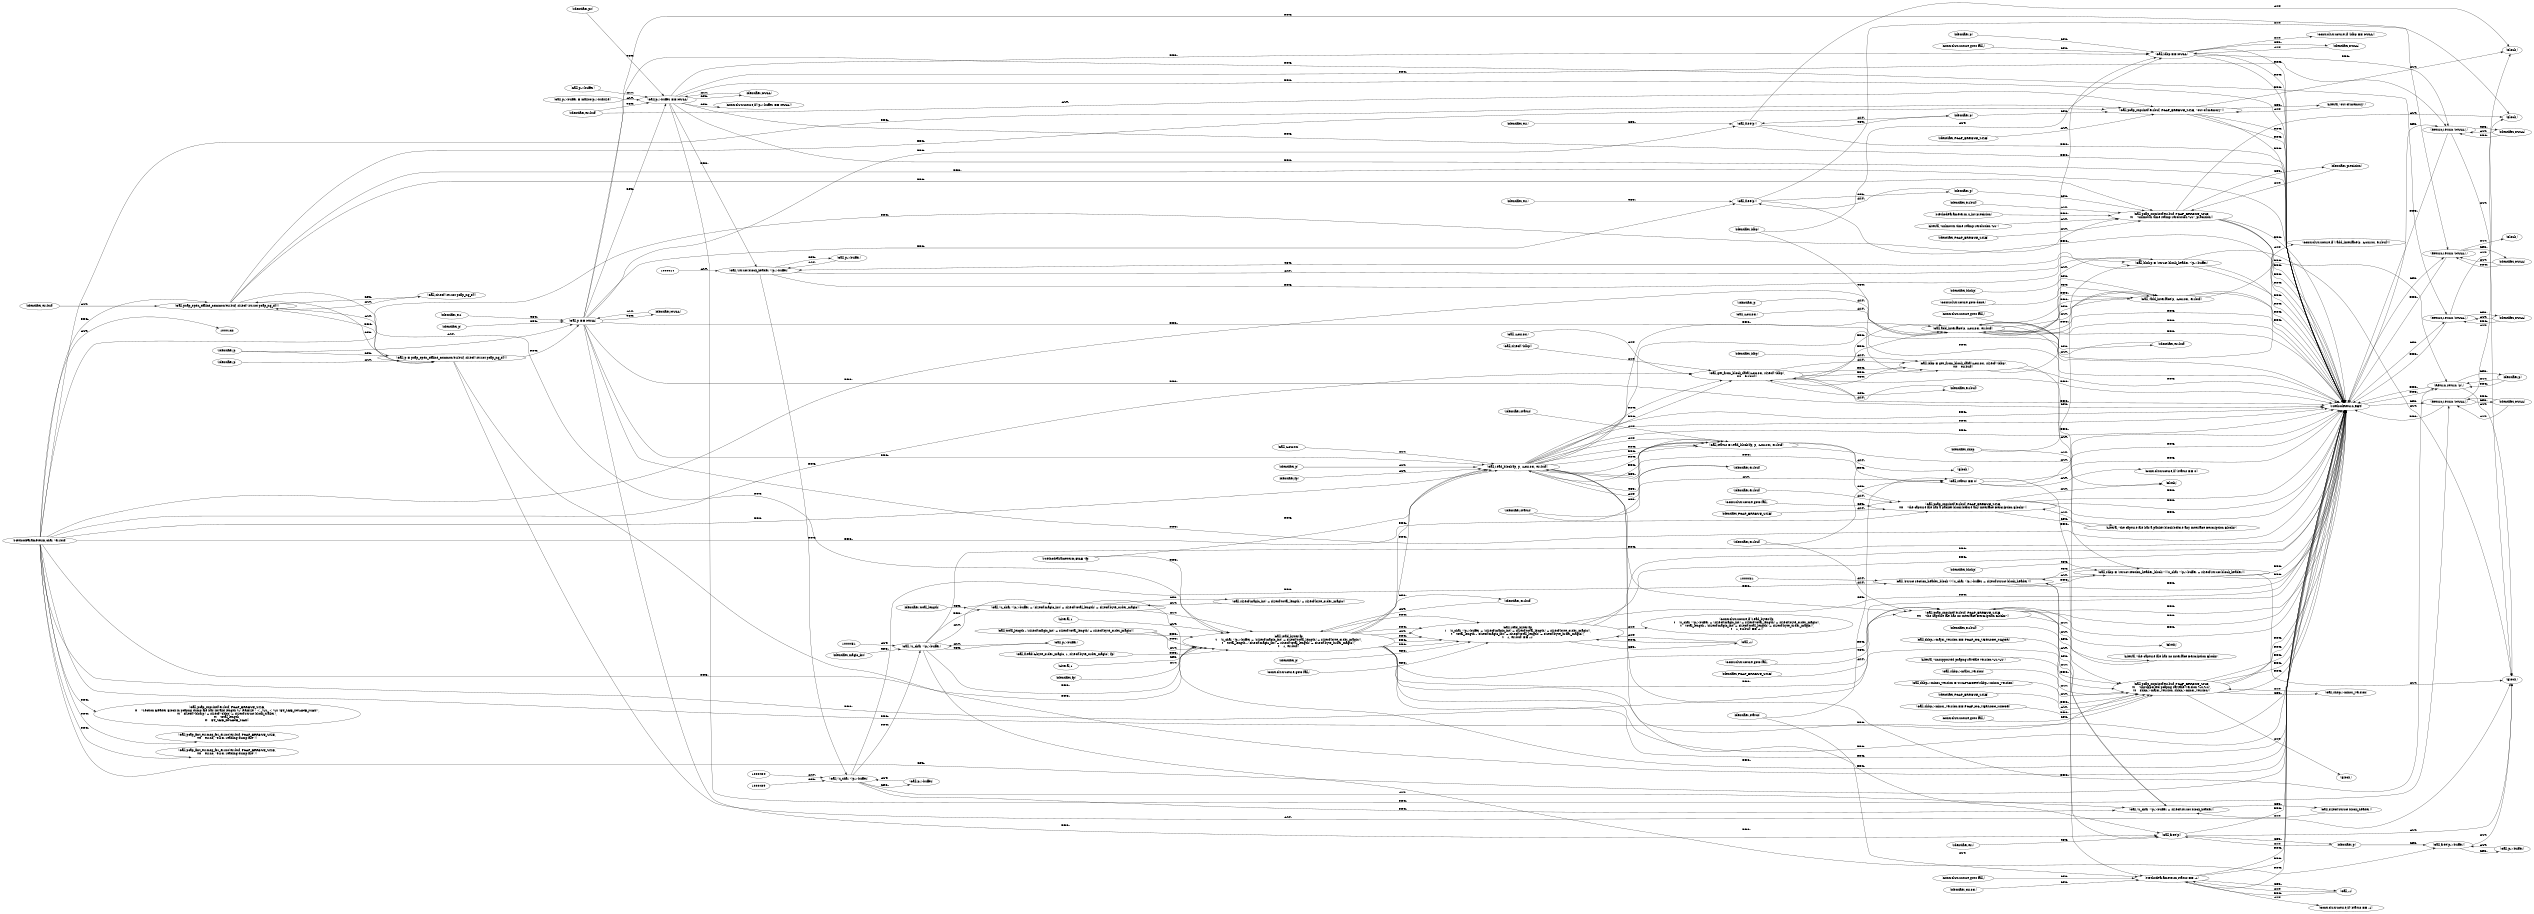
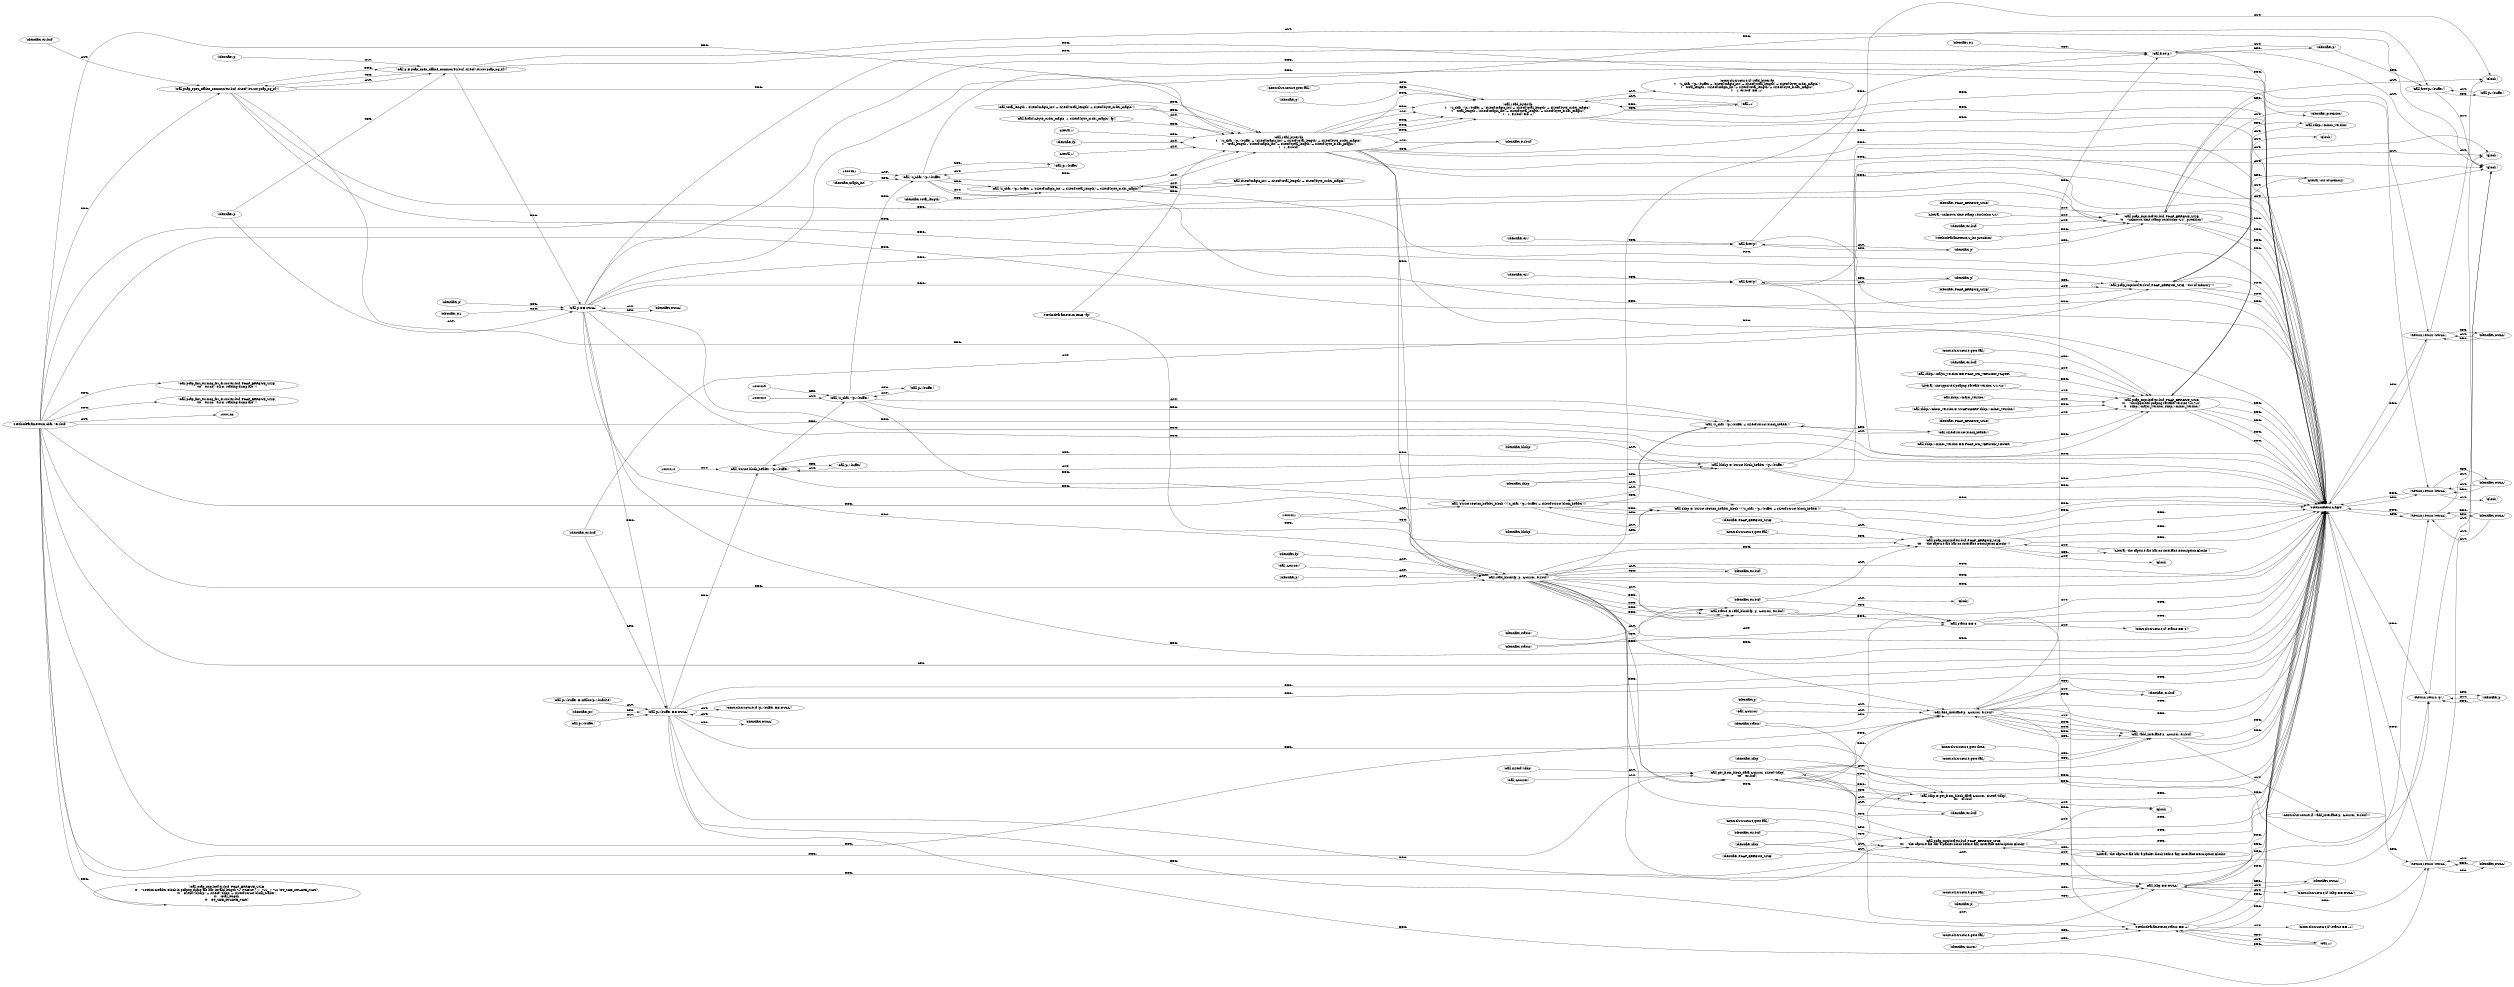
edge "(Call,p->buffer == NULL)" -> "(ControlStructure,if (p->buffer == NULL))": label "CFG: " -> "AST: "
edge "(Call,p == NULL)" -> "(Call,p->buffer == NULL)": label "CFG: " -> "DDG: "
node "(Call,sizeof (struct pcap_ng_sf))": removed
edge "(Return,return (p);)" -> "(MethodReturn,RET)": removed, label "DDG:"
edge "(Call,status = read_block(fp, p, &cursor, errbuf))" -> "(Call,read_block(fp, p, &cursor, errbuf))": now "1000421" -> "(Call,read_block(fp, p, &cursor, errbuf))"
